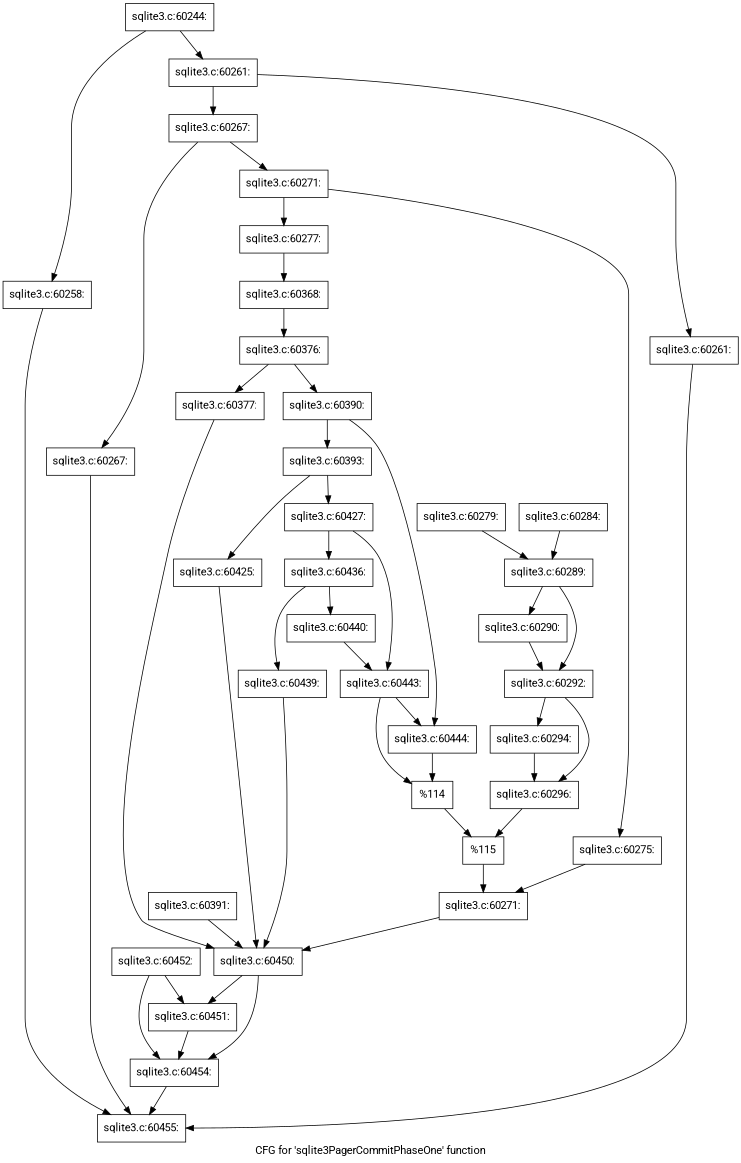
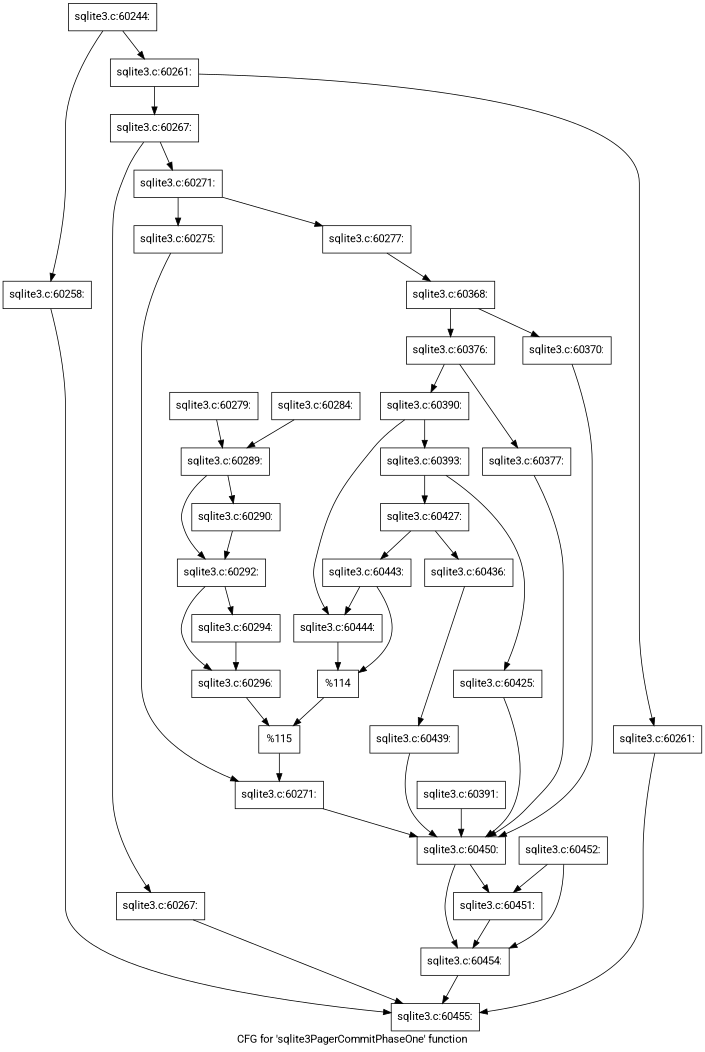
node "sqlite3.c:60370:": added
node "sqlite3.c:60440:": removed
